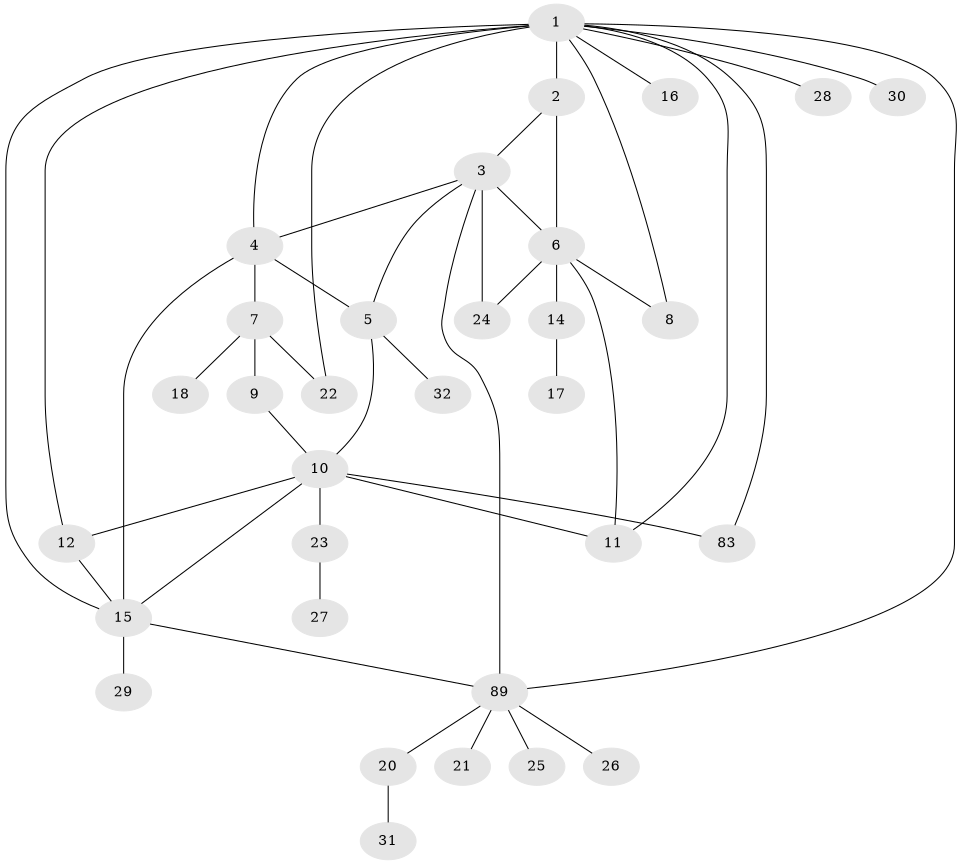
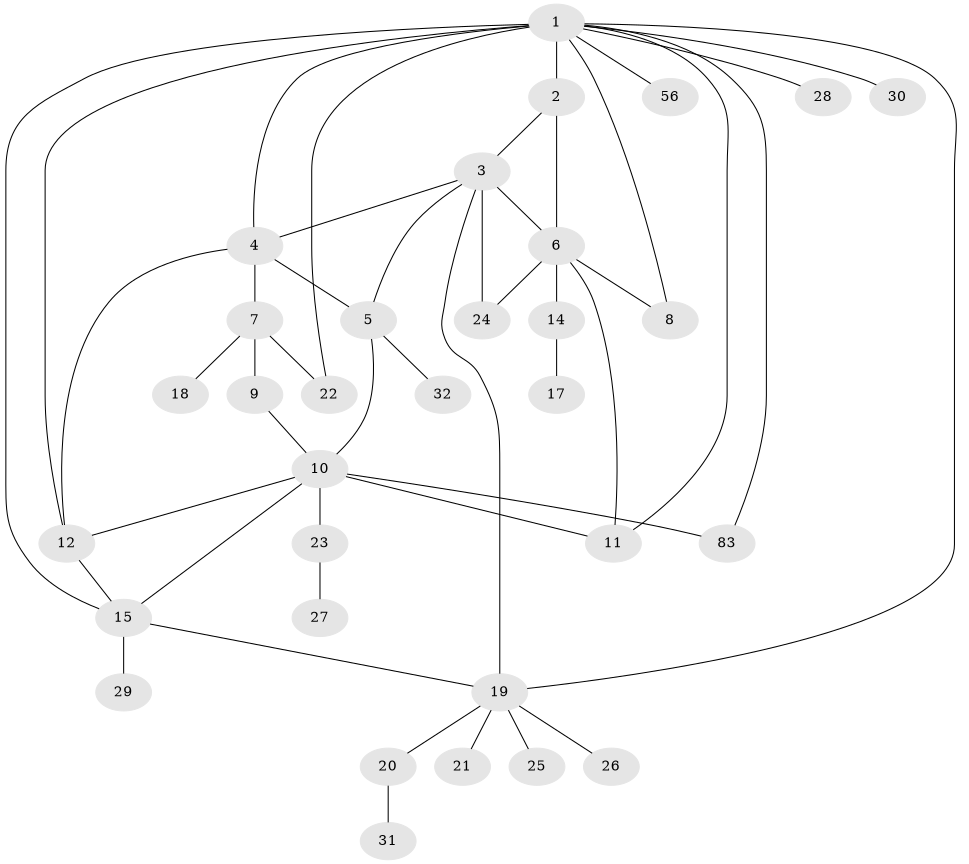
node "16": label "16" -> "56"
edge "4" -- "15": now "4" -- "12"
node "89": label "89" -> "19"
